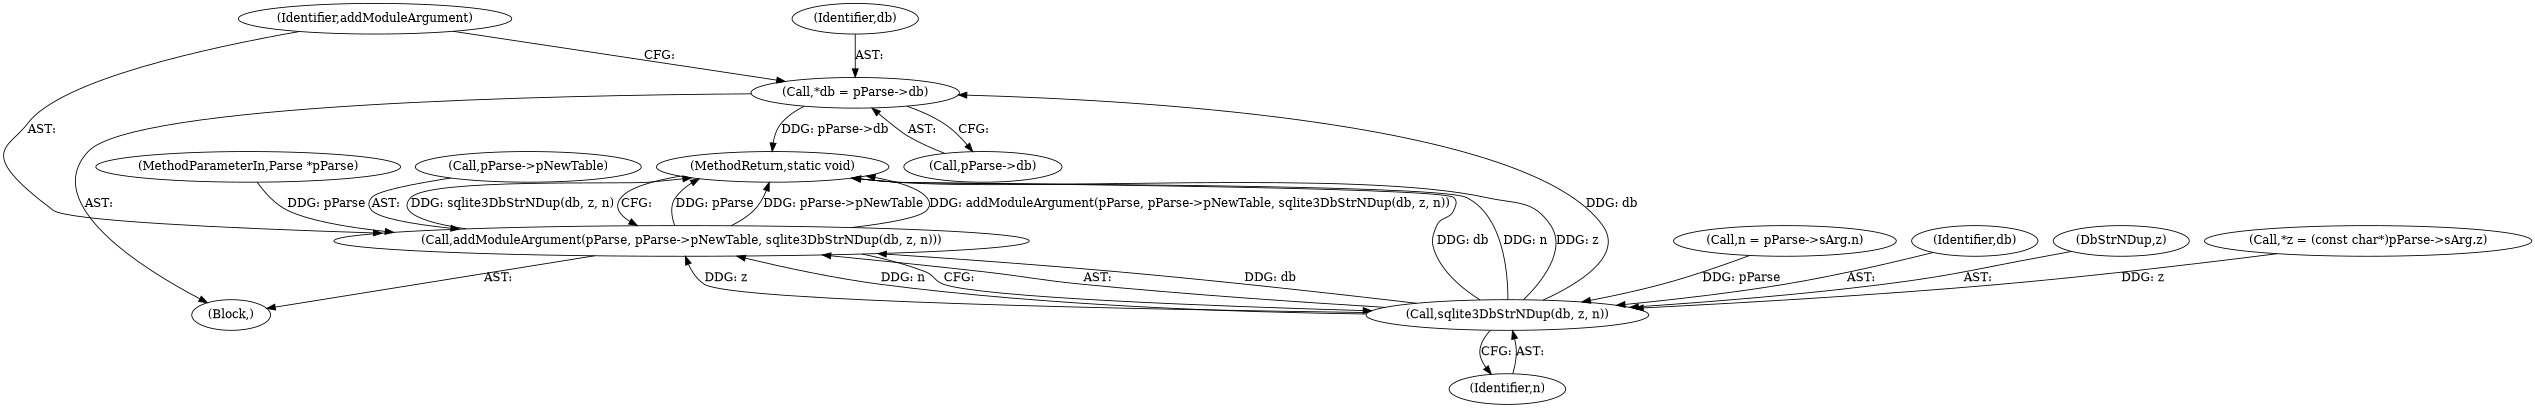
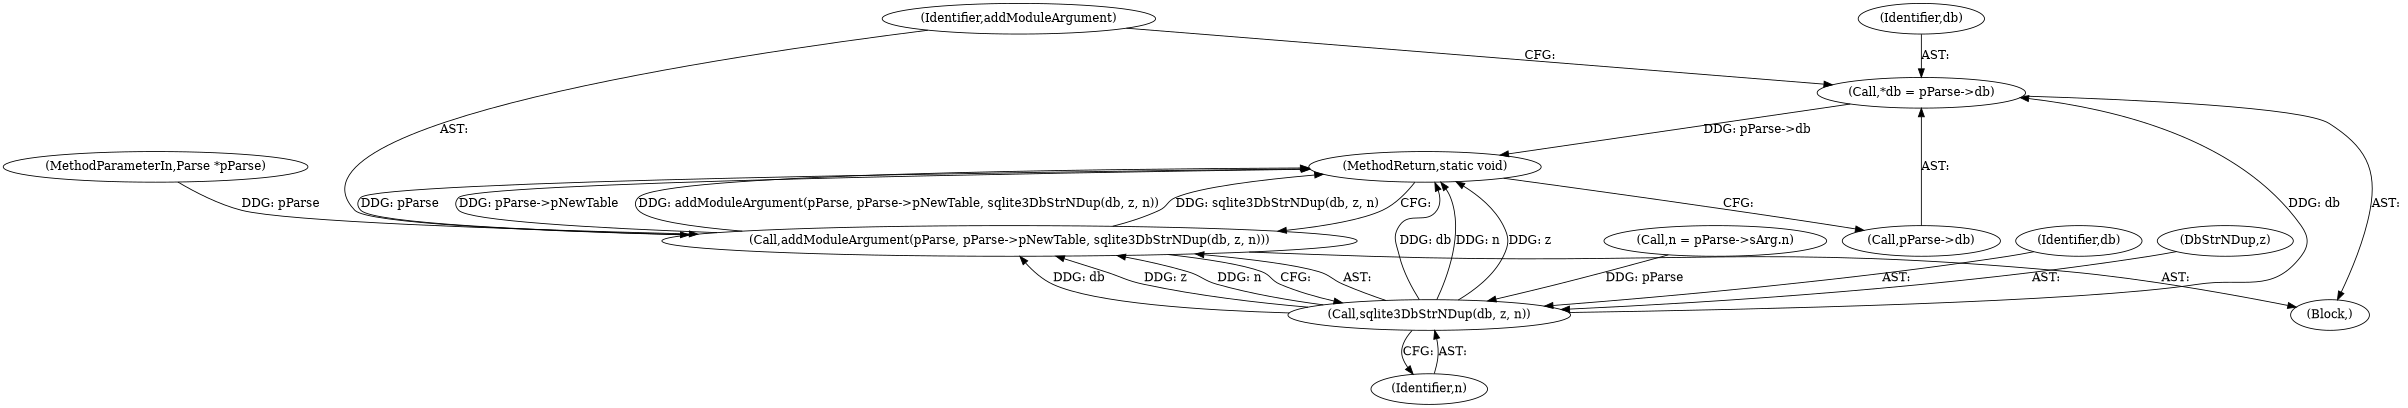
edge "(Call,*db = pParse->db)" -> "(Call,pParse->db)": now "(MethodReturn,static void)" -> "(Call,pParse->db)"
node "(Call,pParse->pNewTable)": removed
node "(Call,*z = (const char*)pParse->sArg.z)": removed
